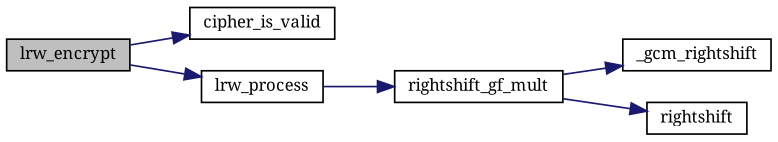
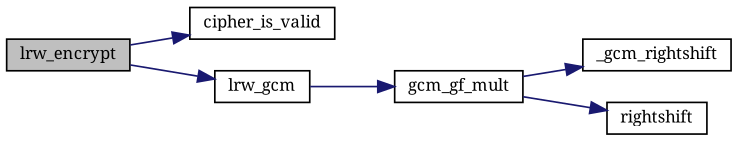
node "lrw_process": label "lrw_process" -> "lrw_gcm"
node "rightshift_gf_mult": label "rightshift_gf_mult" -> "gcm_gf_mult"
